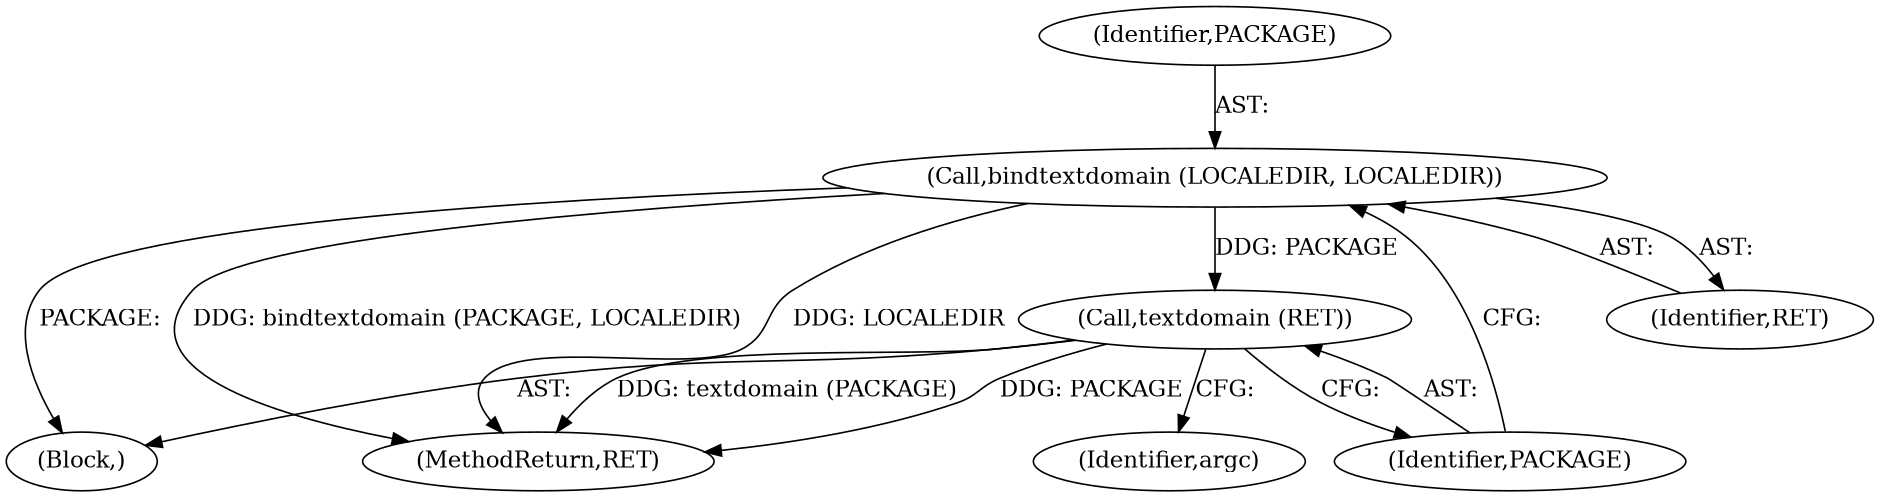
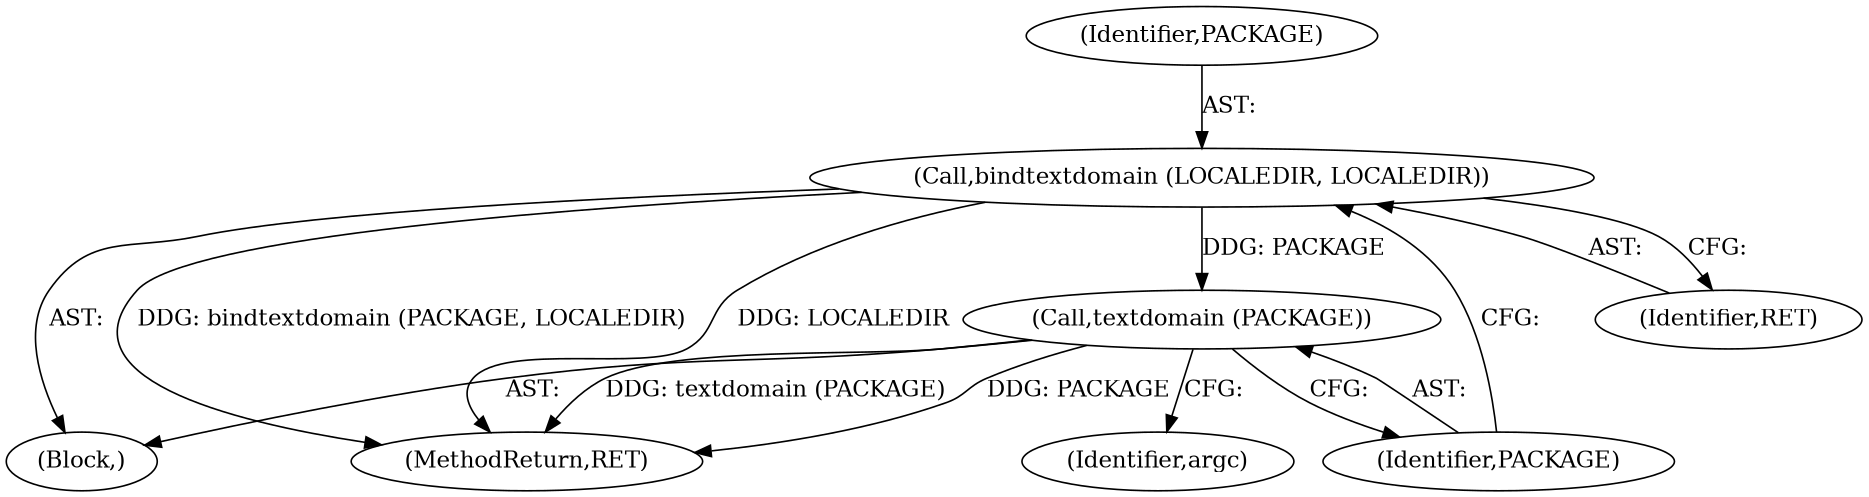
edge "(Call,bindtextdomain (LOCALEDIR, LOCALEDIR))" -> "(Identifier,RET)": label "AST: " -> "CFG: "
edge "(Call,bindtextdomain (LOCALEDIR, LOCALEDIR))" -> "(Block,)": label "PACKAGE: " -> "AST: "
node "(Call,textdomain (RET))": label "(Call,textdomain (RET))" -> "(Call,textdomain (PACKAGE))"
